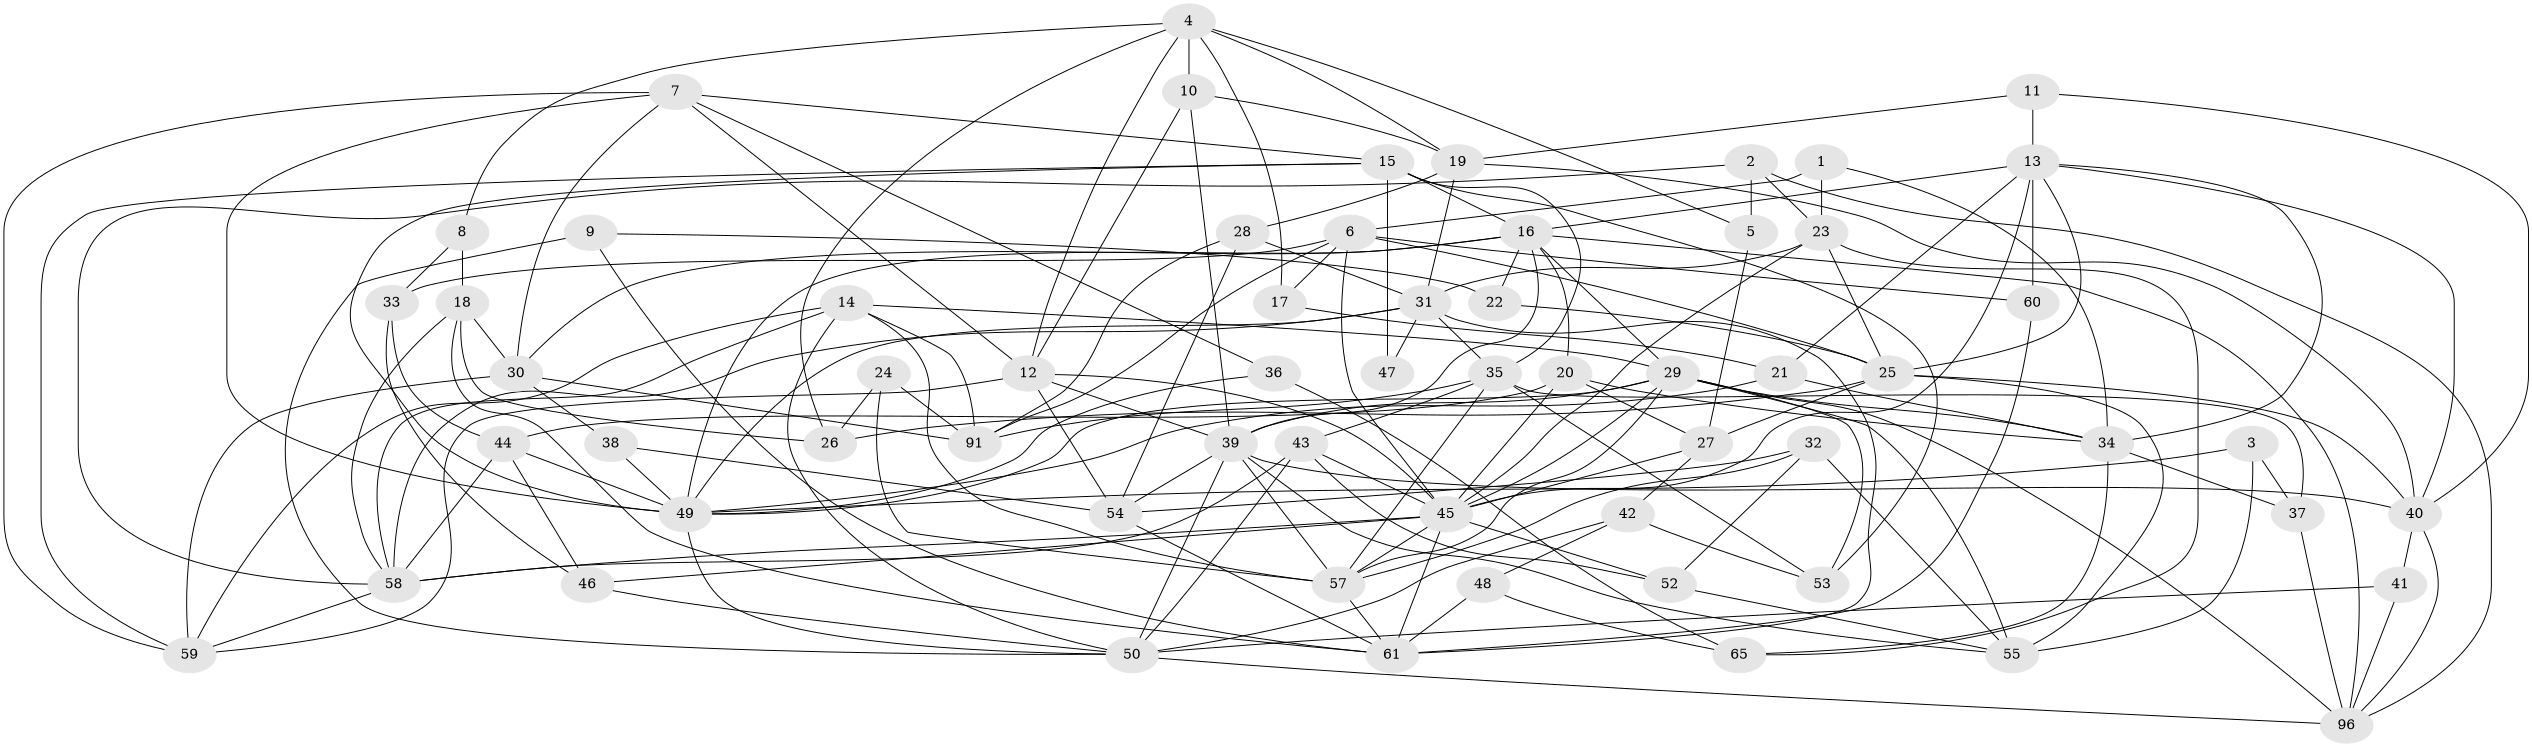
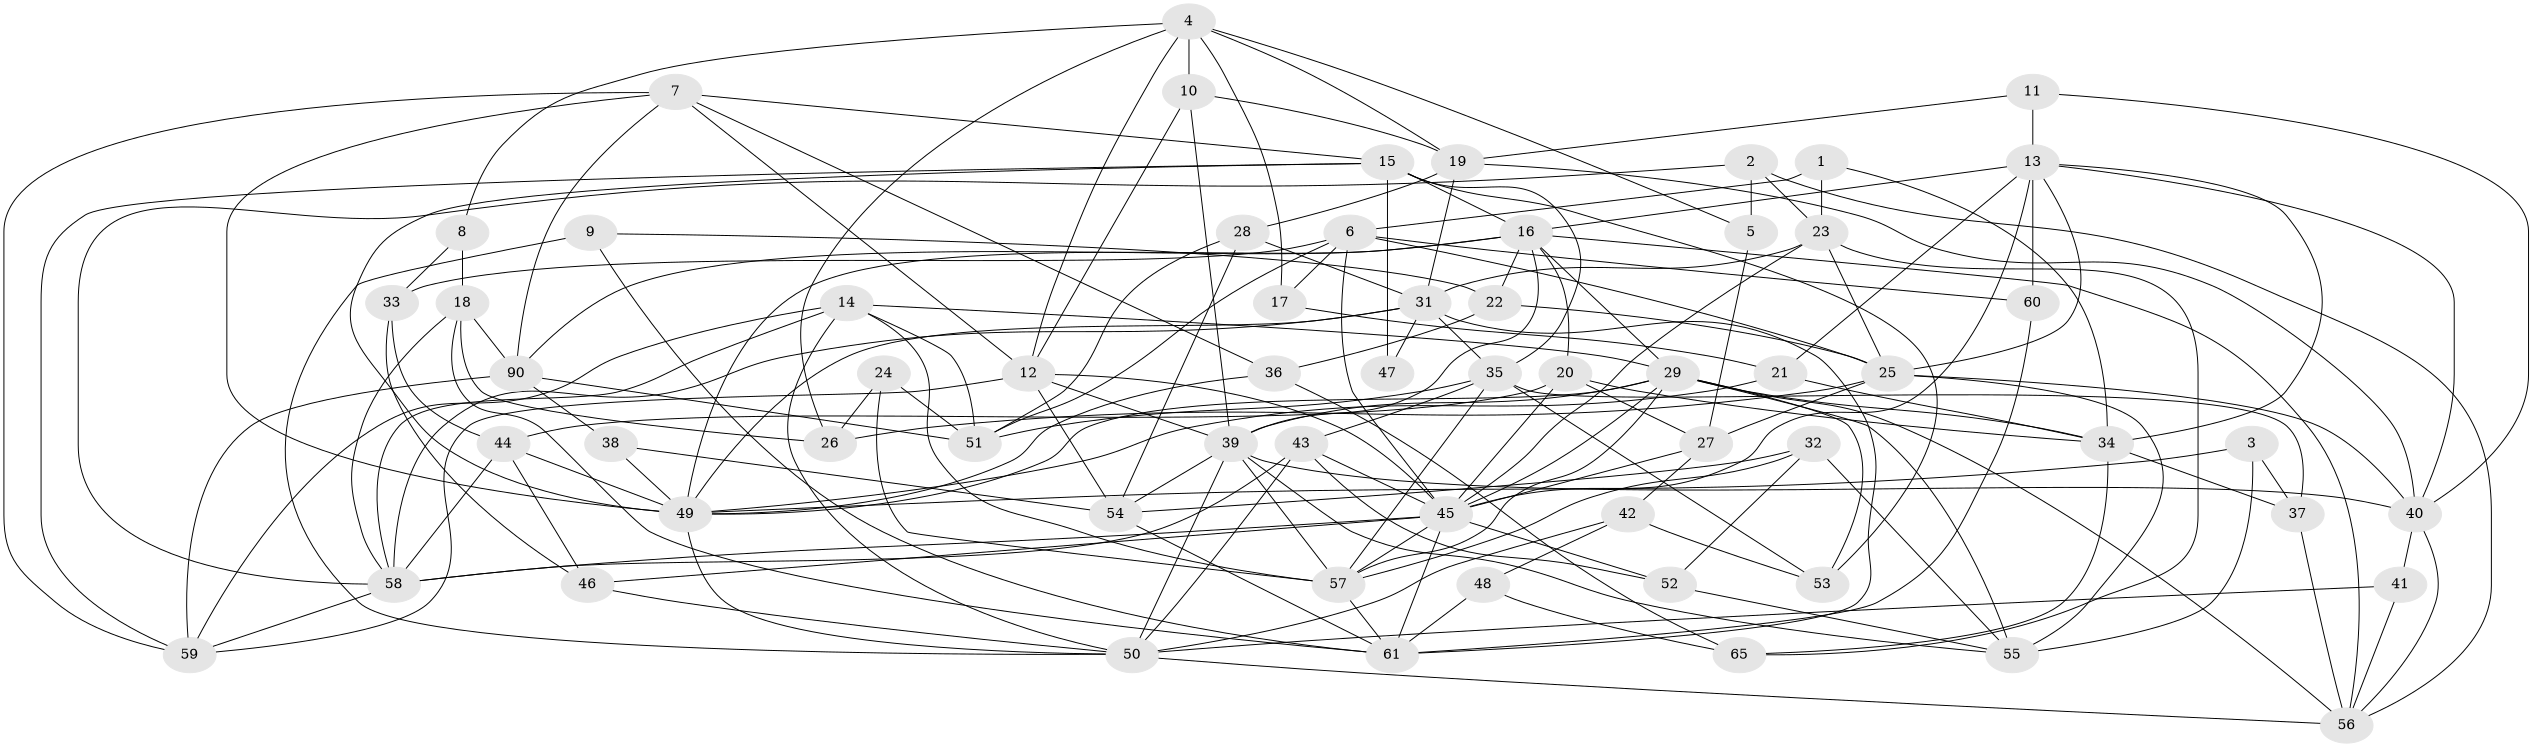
edge "22" -- "36": added
node "30": label "30" -> "90"
node "91": label "91" -> "51"
node "96": label "96" -> "56"
